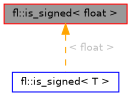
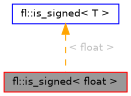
edge "fl::is_signed< T >" -> "fl::is_signed< float >": reversed
